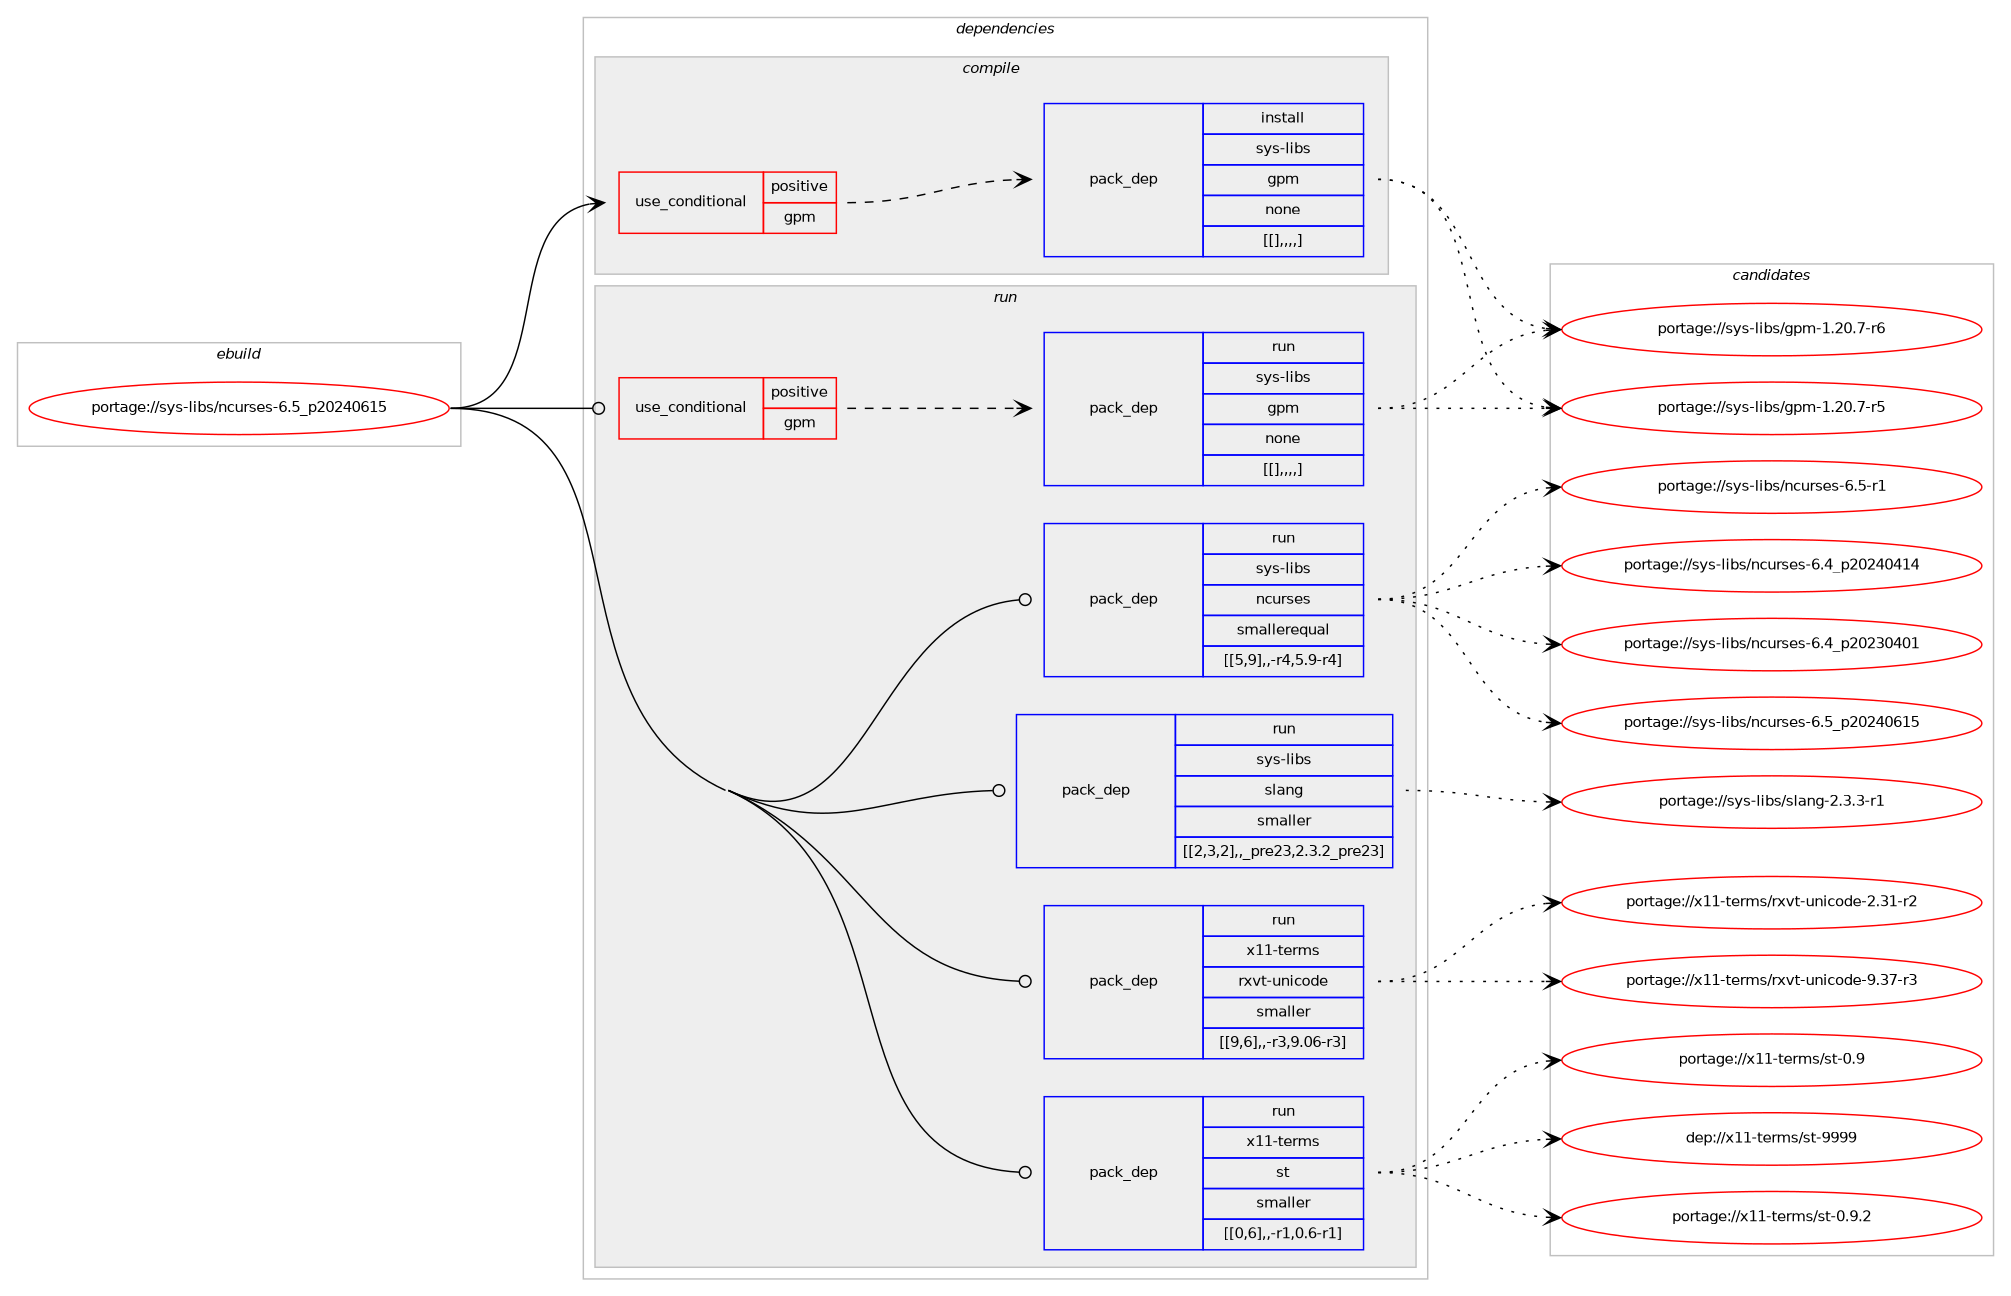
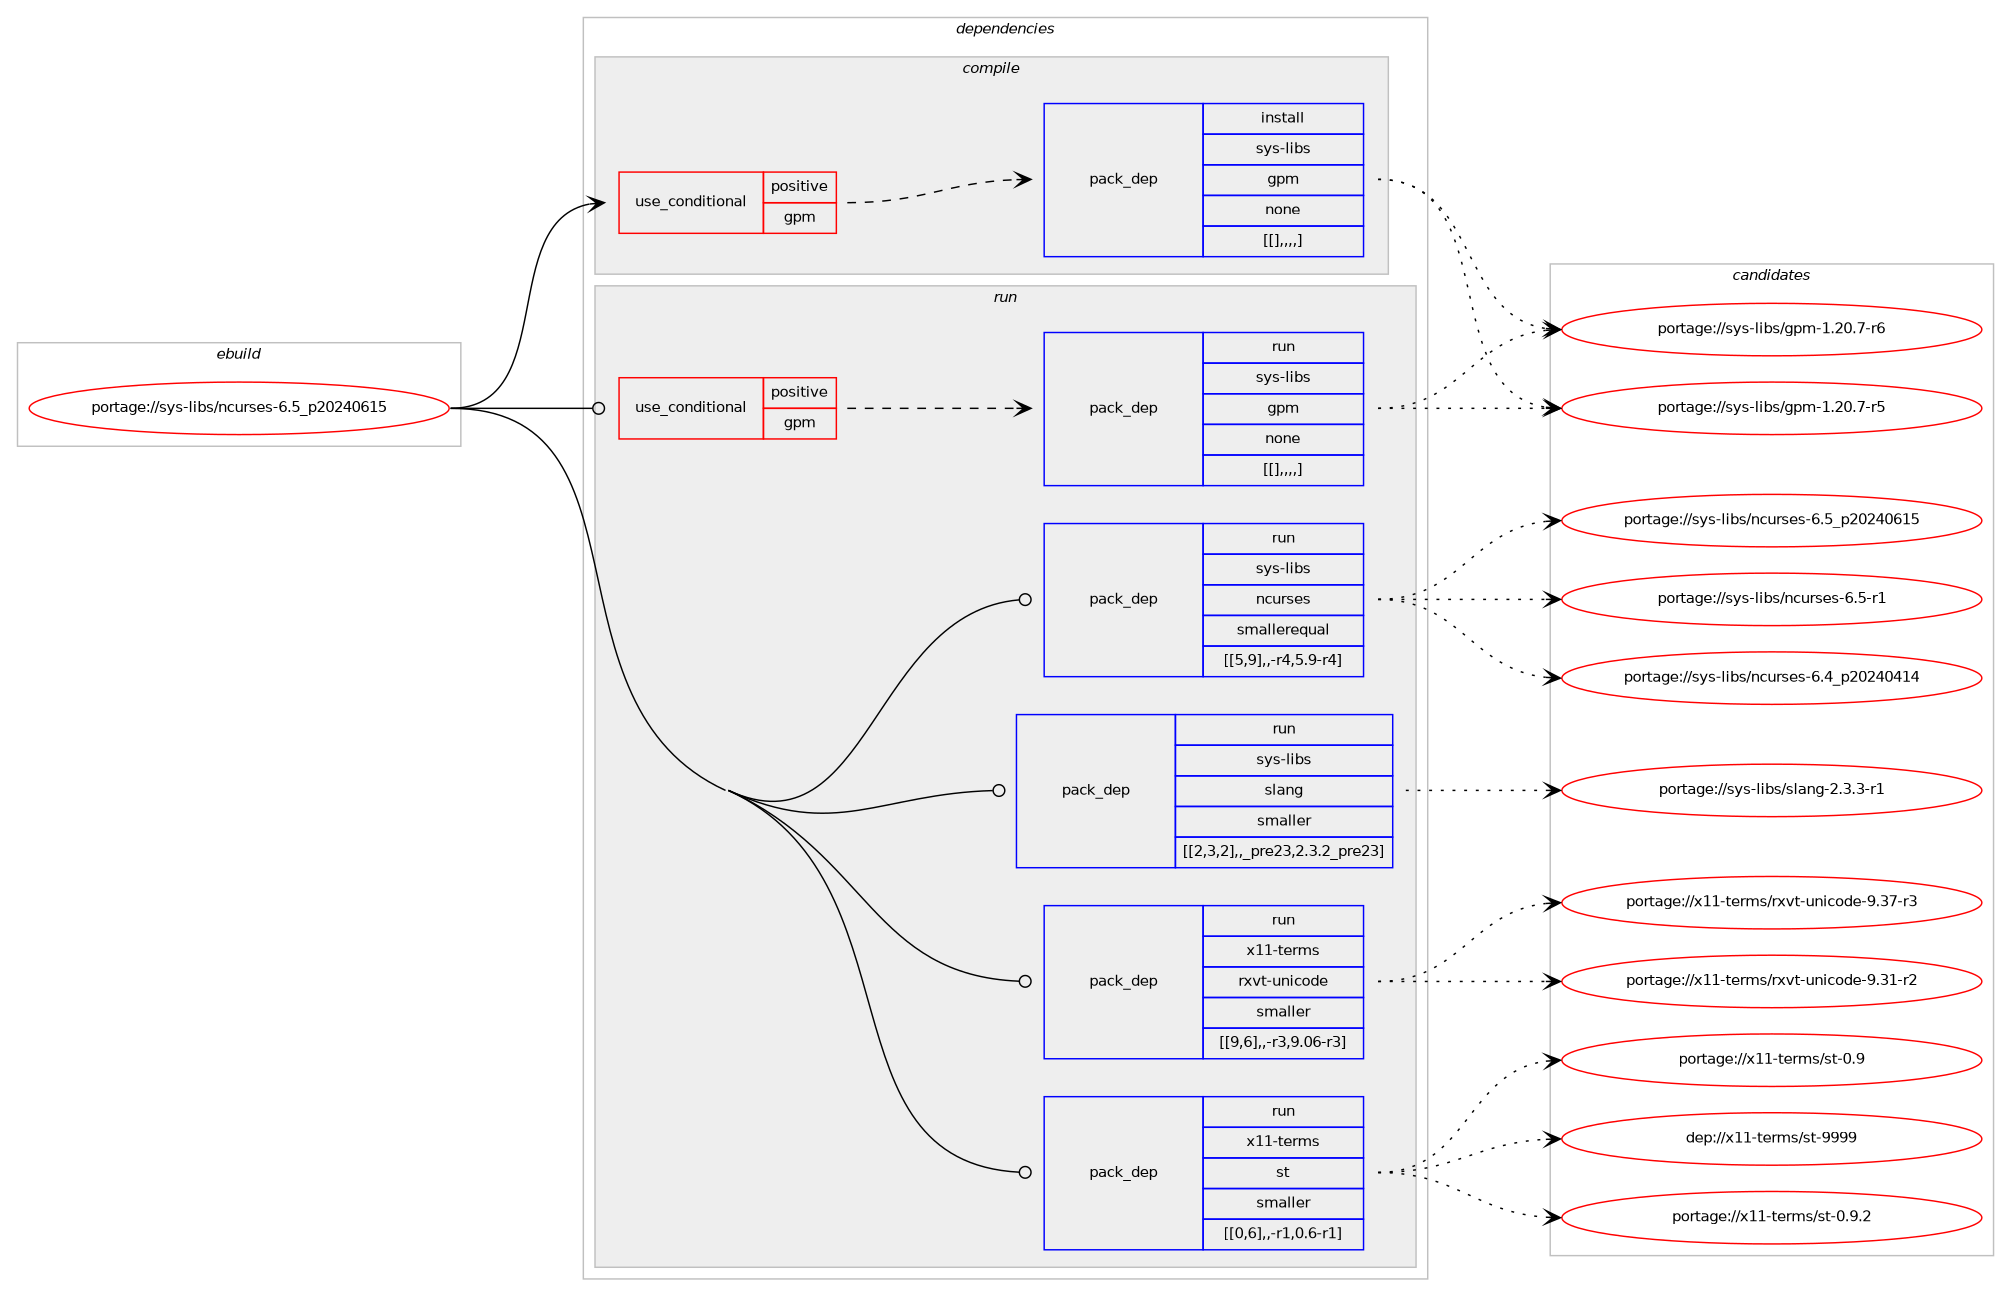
node "portage://sys-libs/ncurses-6.4_p20230401": removed
node "portage://x11-terms/rxvt-unicode-2.31-r2": label "portage://x11-terms/rxvt-unicode-2.31-r2" -> "portage://x11-terms/rxvt-unicode-9.31-r2"
